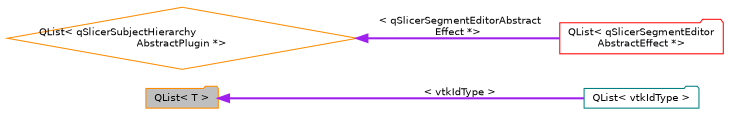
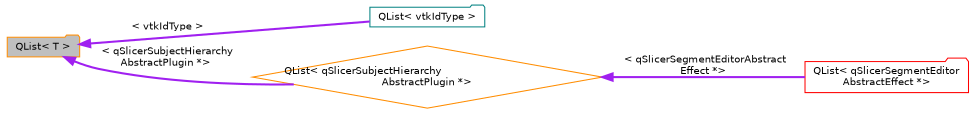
edge "QList< qSlicerSubjectHierarchy AbstractPlugin *>" -> "QList< T >": added, label "< qSlicerSubjectHierarchy AbstractPlugin *>"
